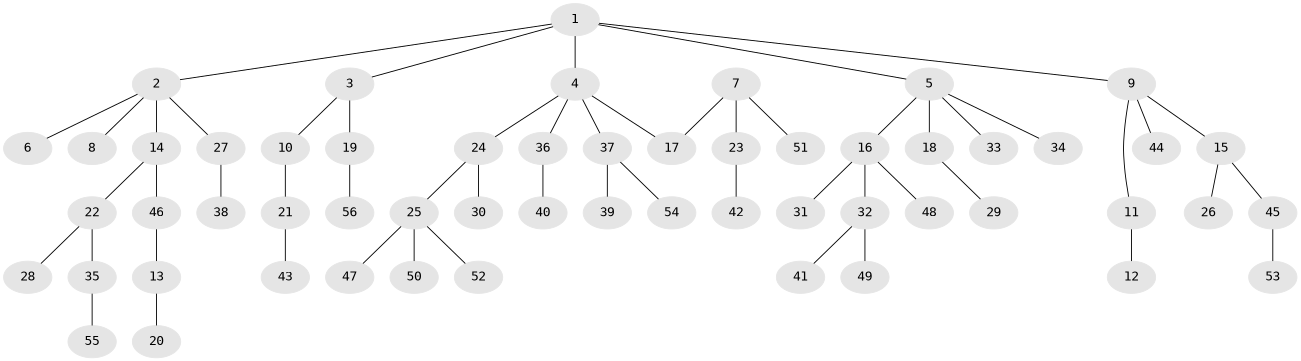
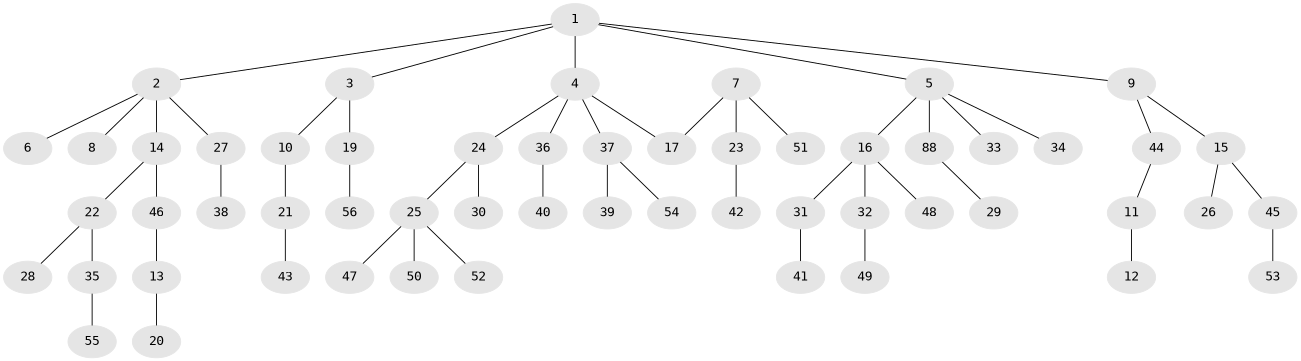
node "18": label "18" -> "88"
edge "9" -- "11": now "44" -- "11"
edge "32" -- "41": now "31" -- "41"
